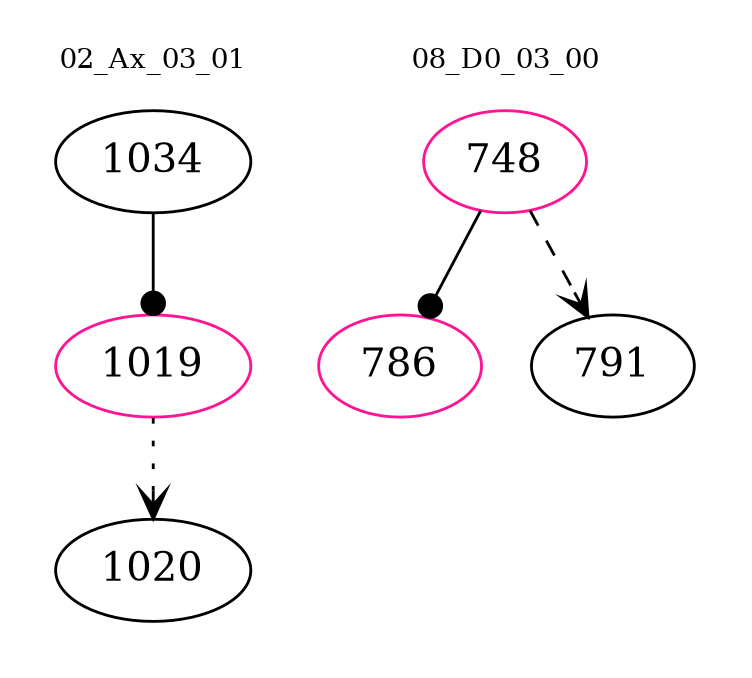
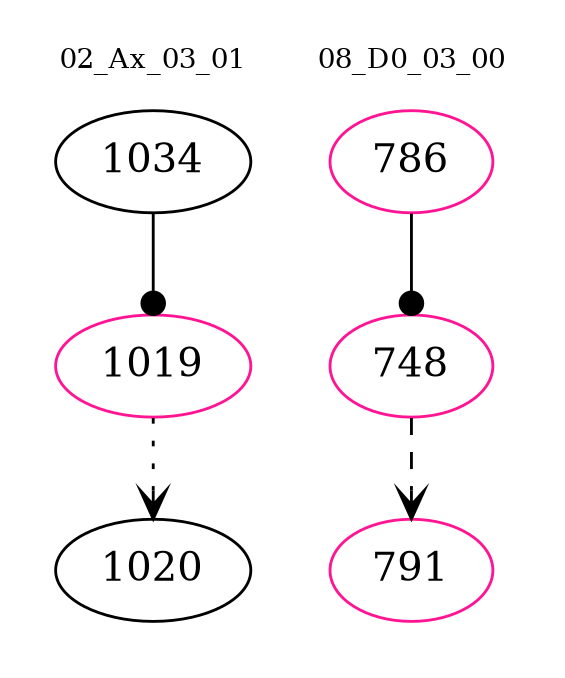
edge "748" -> "786": reversed
node "791": color black -> deeppink
